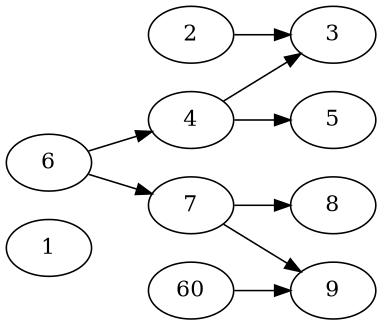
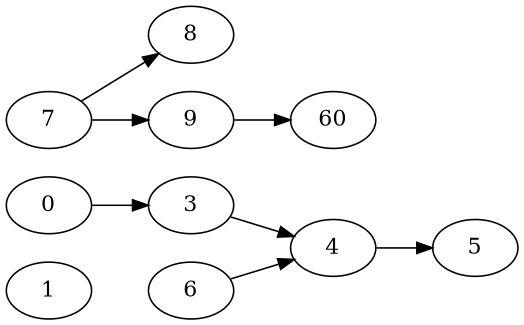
node "2": label "2" -> "0"
edge "4" -> "3": reversed
edge "6" -> "7": removed
edge "60" -> "9": reversed
